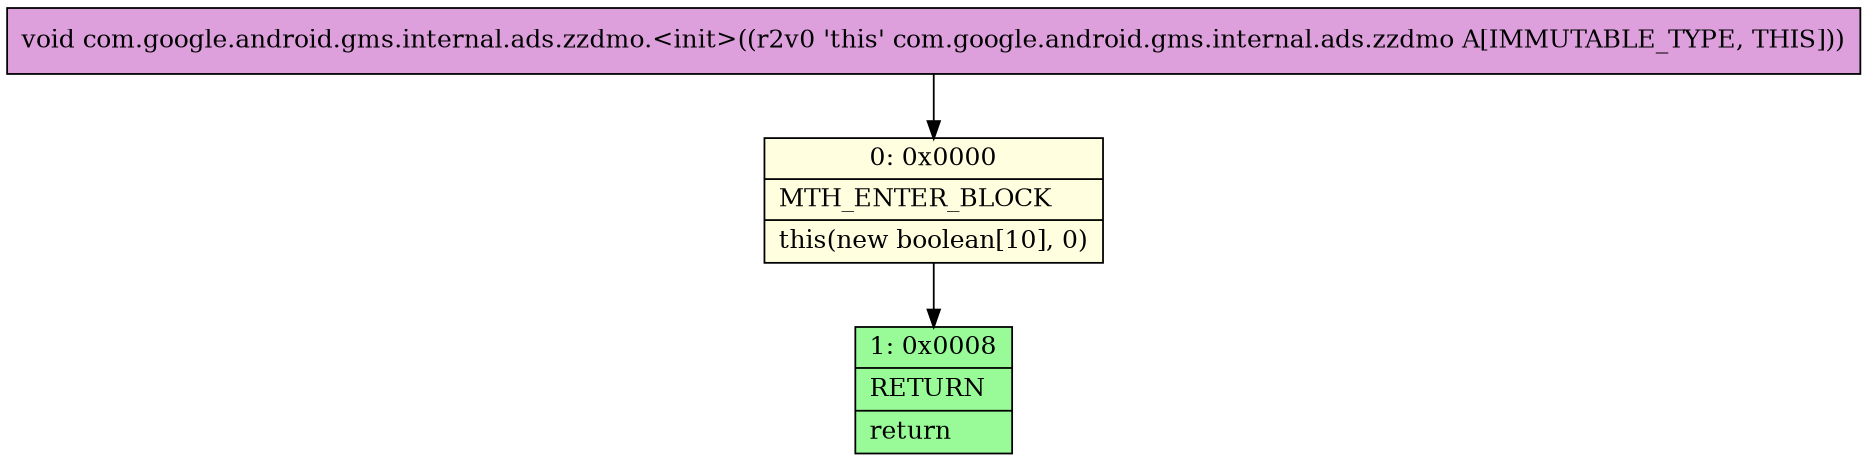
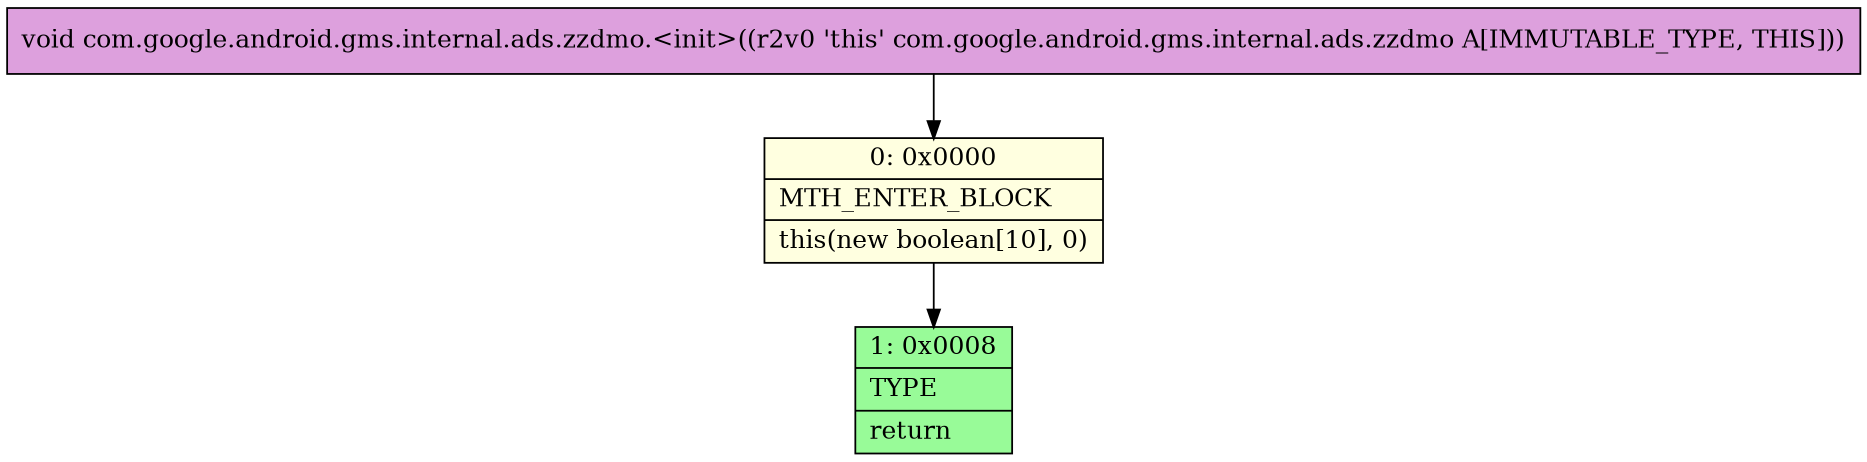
node "1: 0x0008": text "RETURN" -> "TYPE"
